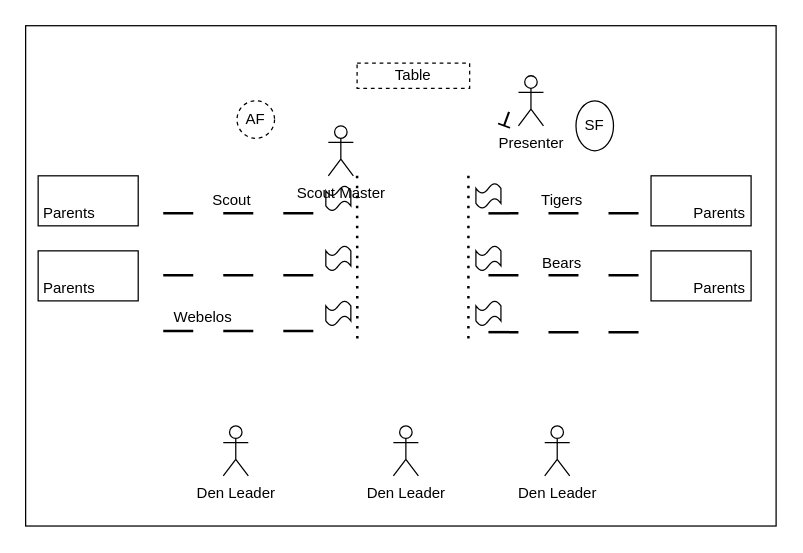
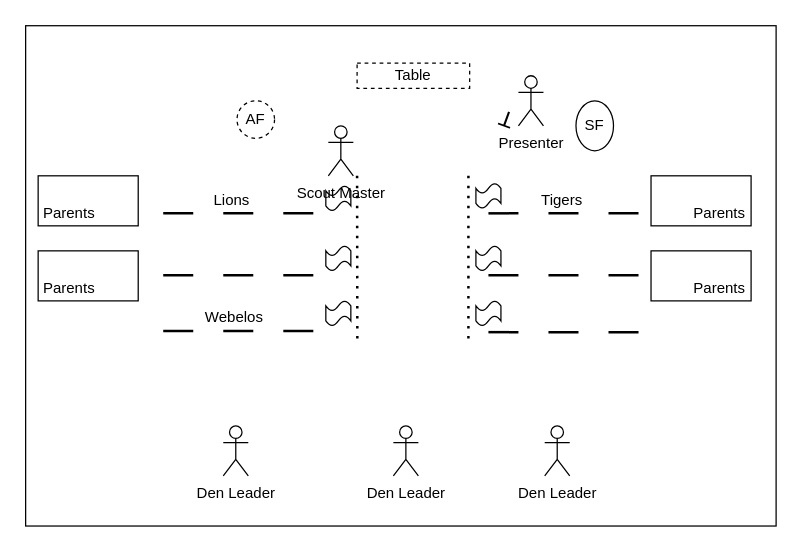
node "Scout": label "Scout" -> "Lions"
node "Bears": removed
node "Webelos": moved (203, 317) -> (234, 317)
